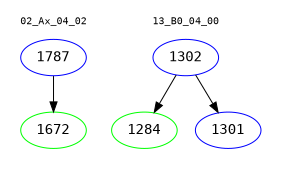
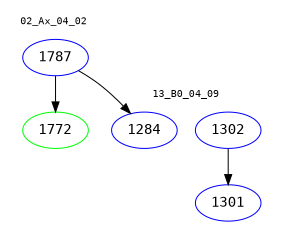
cluster "13_B0_04_00": label "13_B0_04_00" -> "13_B0_04_09"
edge "1302" -> "1284": now "1787" -> "1284"
node "1672": label "1672" -> "1772"
node "1284": color green -> blue
